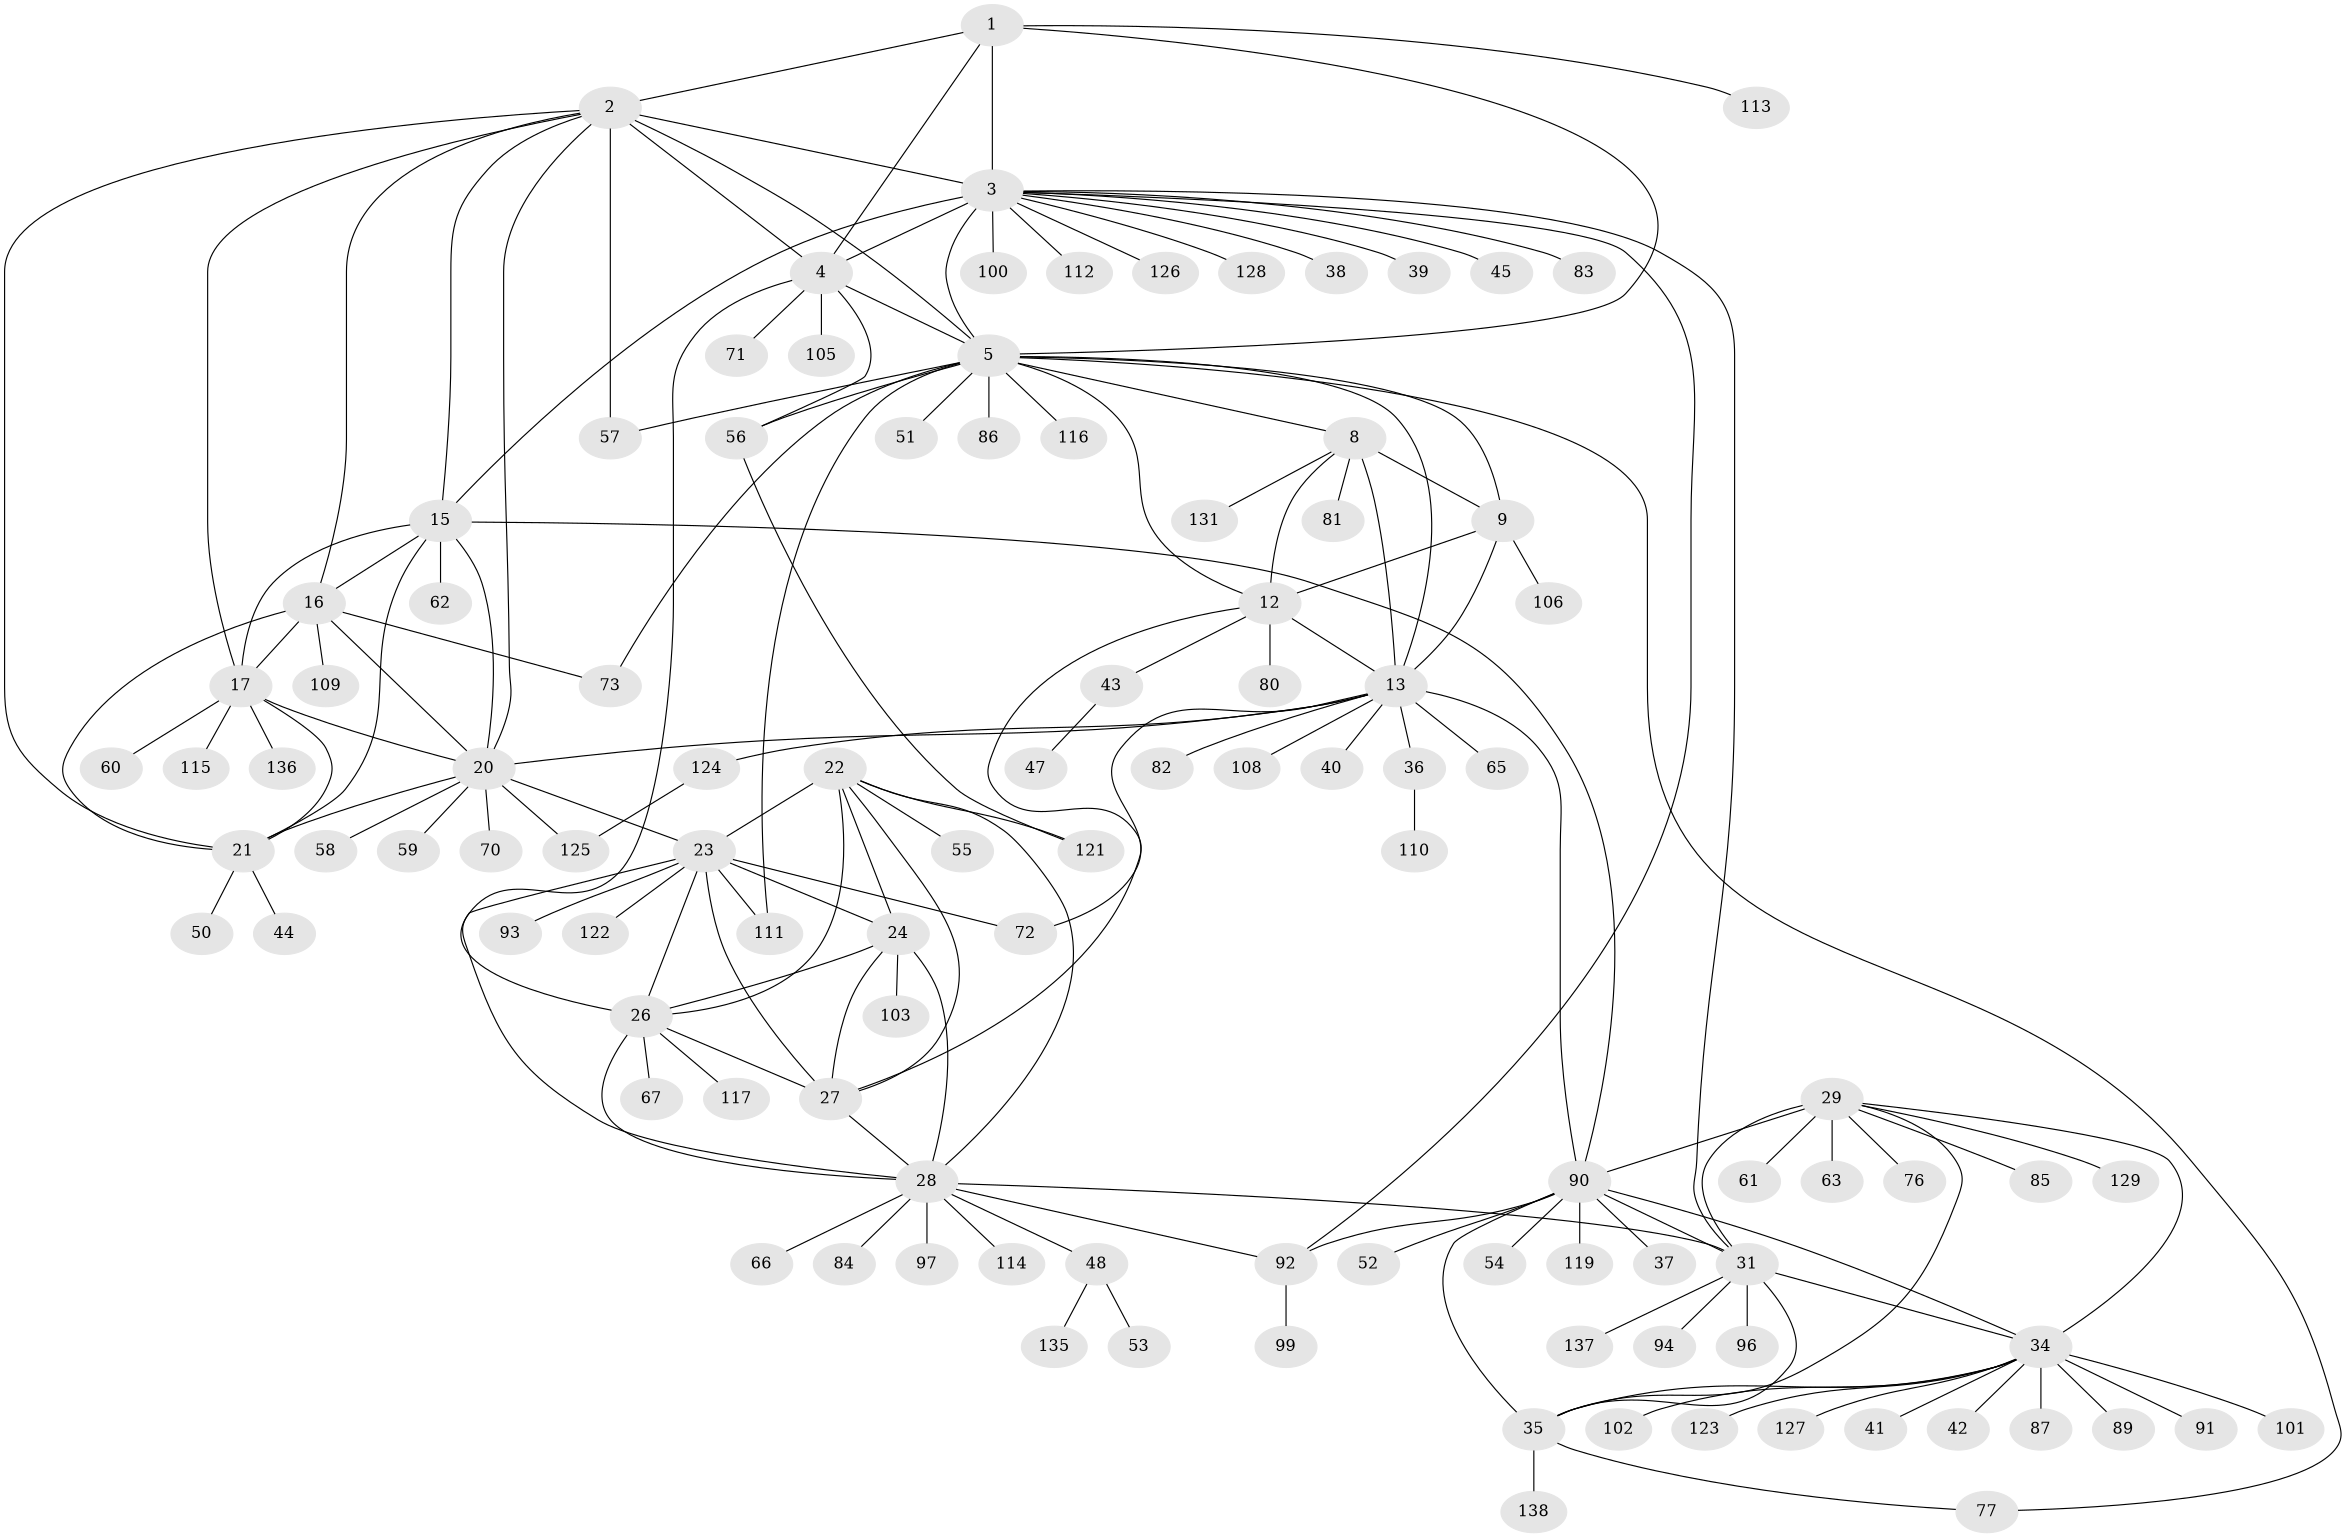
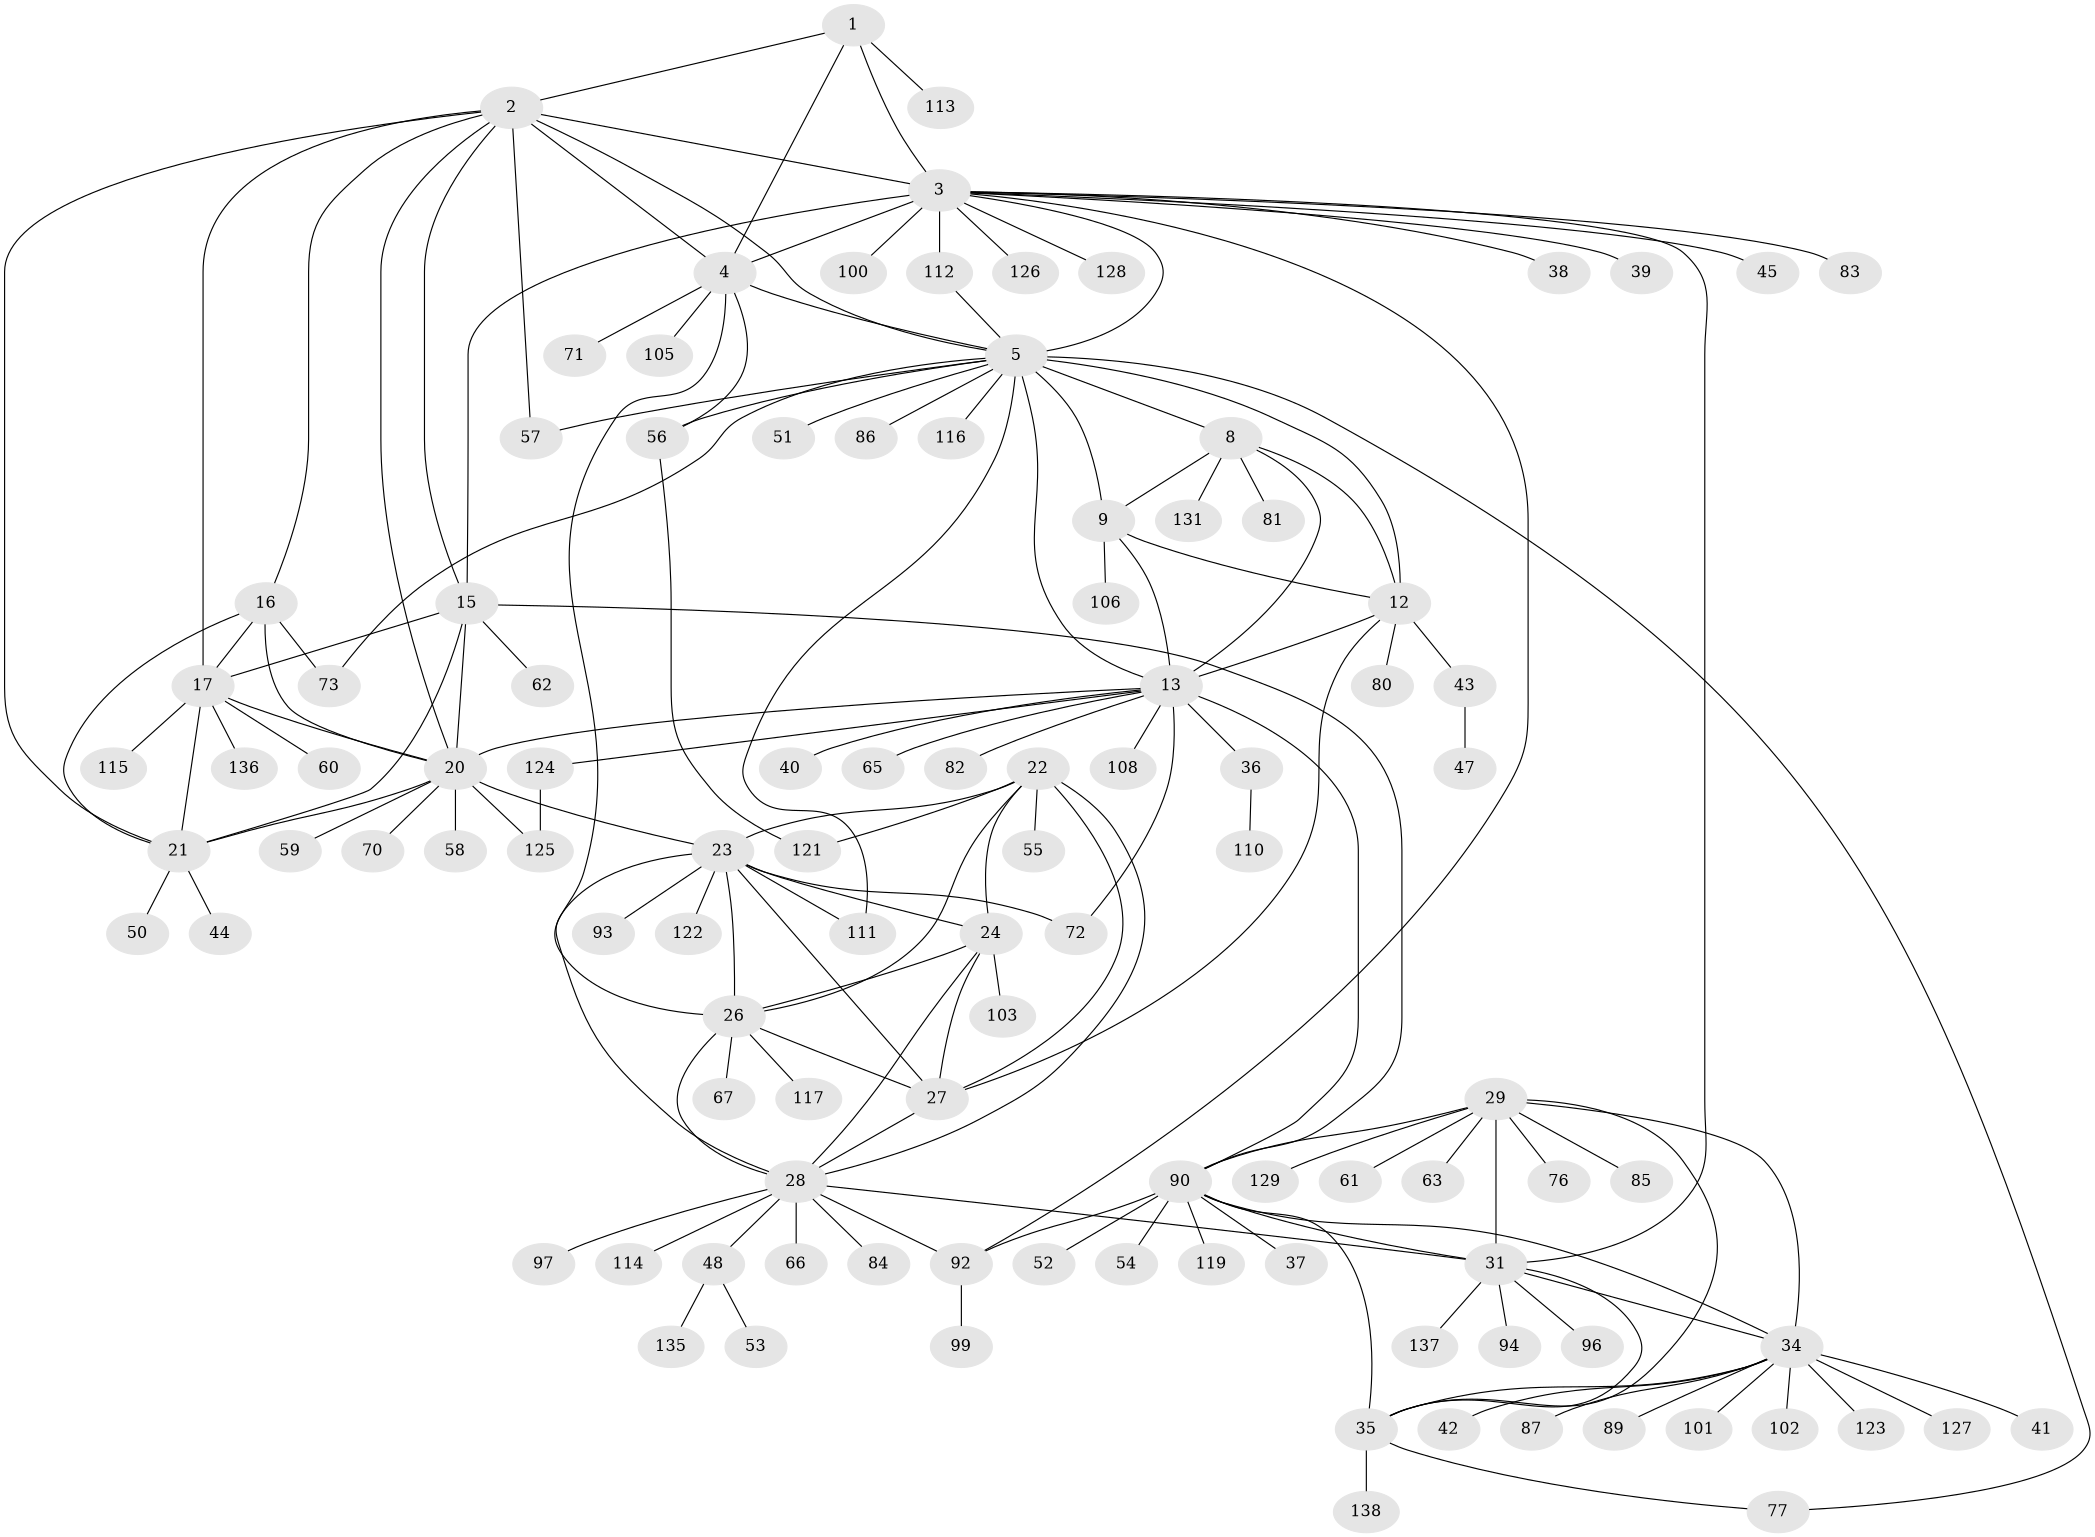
edge "1" -- "5": now "112" -- "5"
edge "15" -- "16": removed
node "109": removed
node "91": removed
